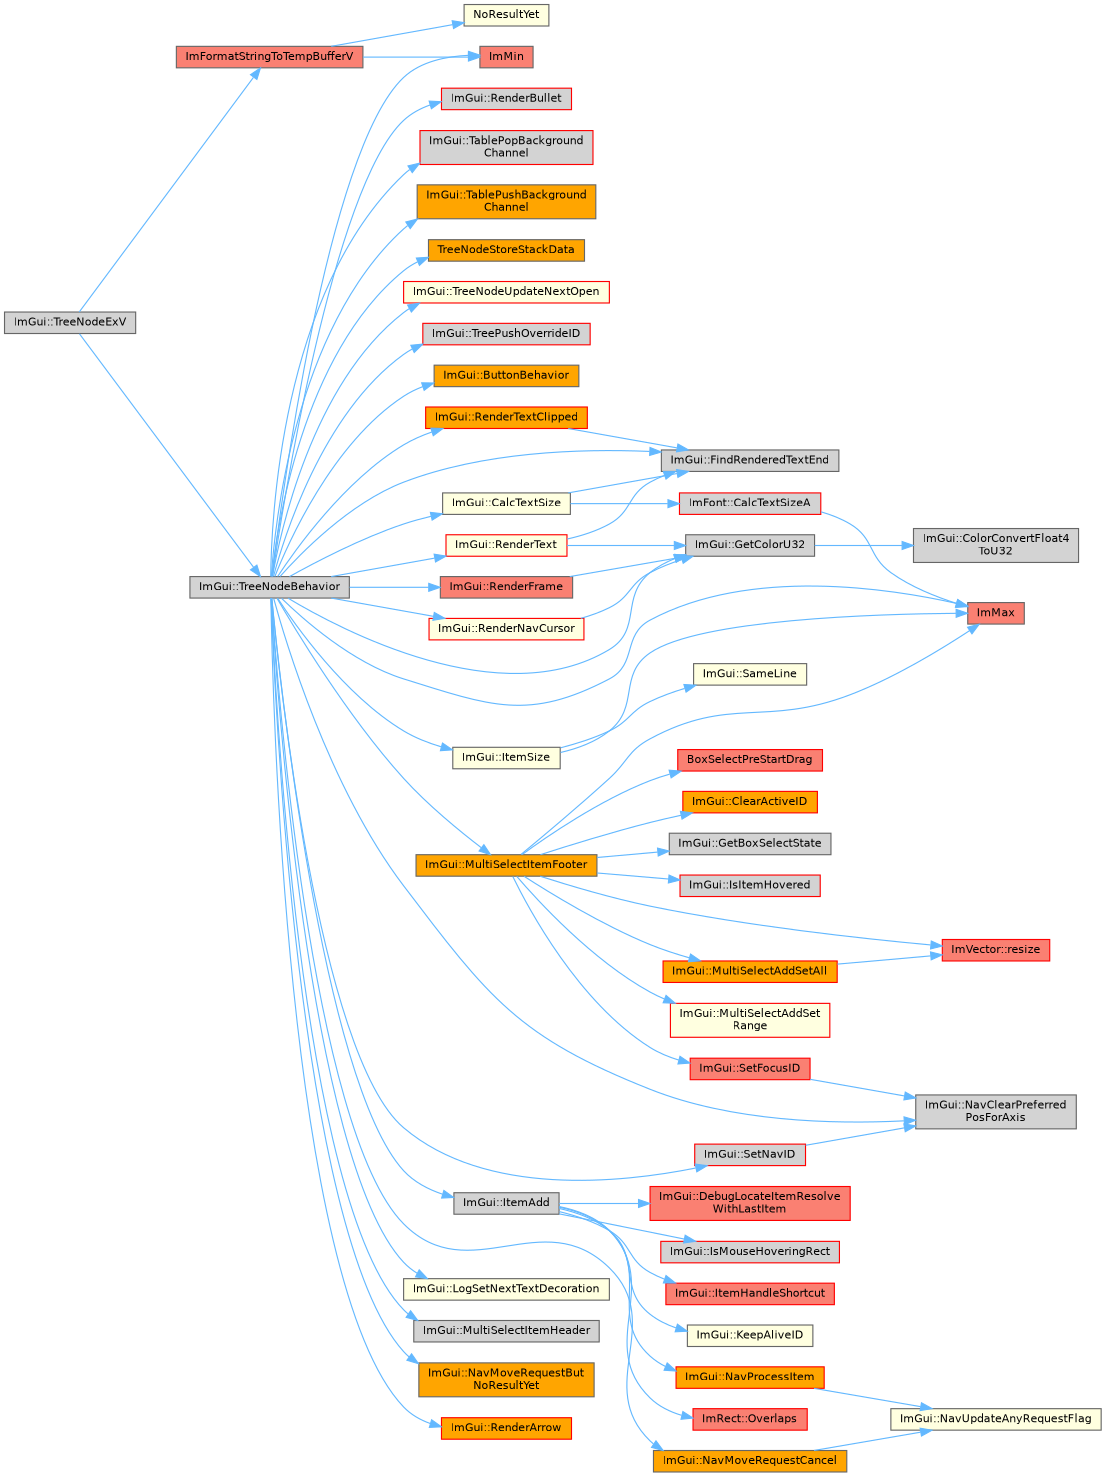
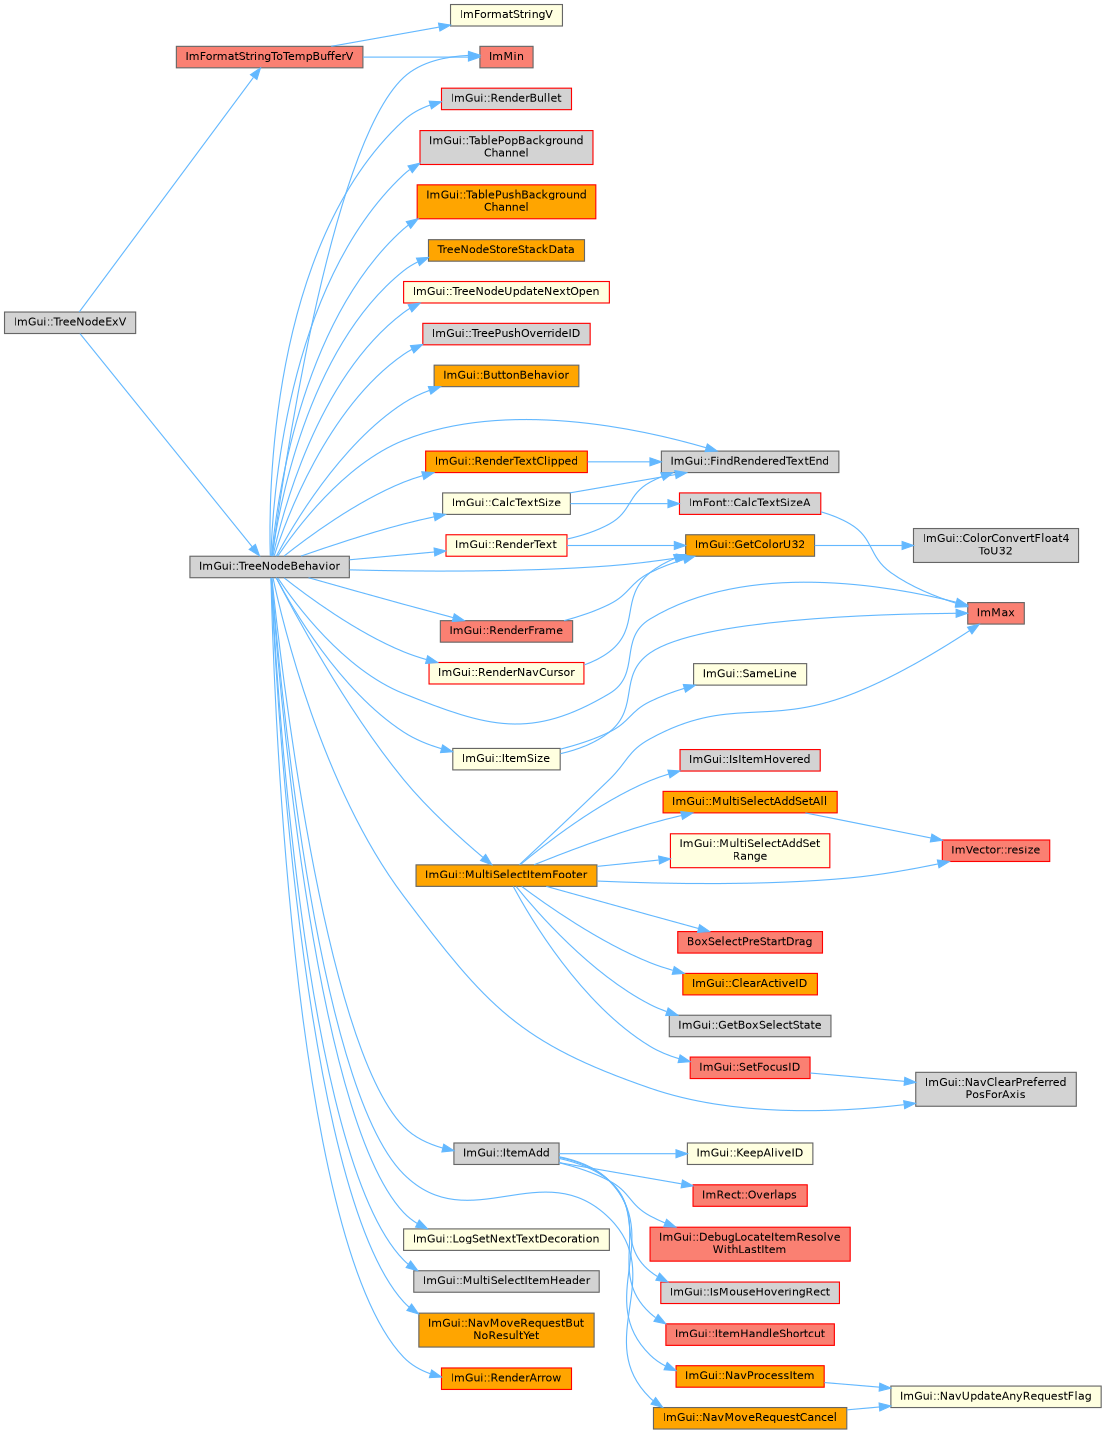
node "NoResultYet": label "NoResultYet" -> "ImFormatStringV"
node "ImGui::TablePushBackground Channel": color grey40 -> red
node "ImGui::GetColorU32": fillcolor lightgrey -> orange
node "ImGui::SetNavID": removed
